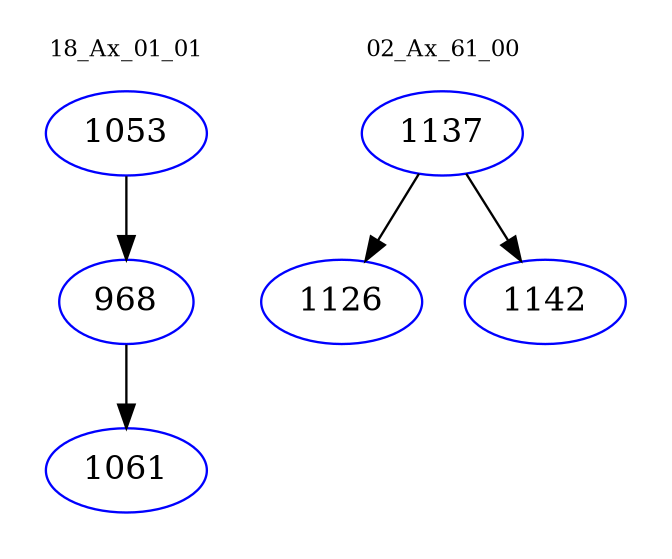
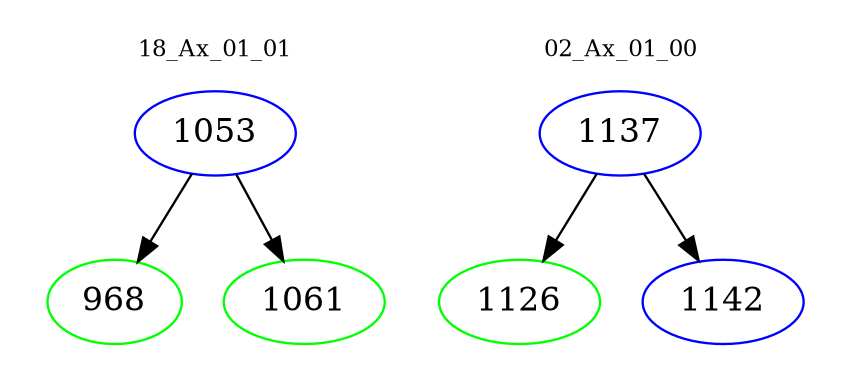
cluster "02_Ax_61_00": label "02_Ax_61_00" -> "02_Ax_01_00"
node "968": color blue -> green
node "1126": color blue -> green
edge "968" -> "1061": now "1053" -> "1061"
node "1061": color blue -> green
